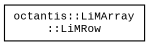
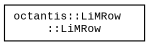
node "octantis::LiMArray ::LiMRow": label "octantis::LiMArray ::LiMRow" -> "octantis::LiMRow ::LiMRow"
